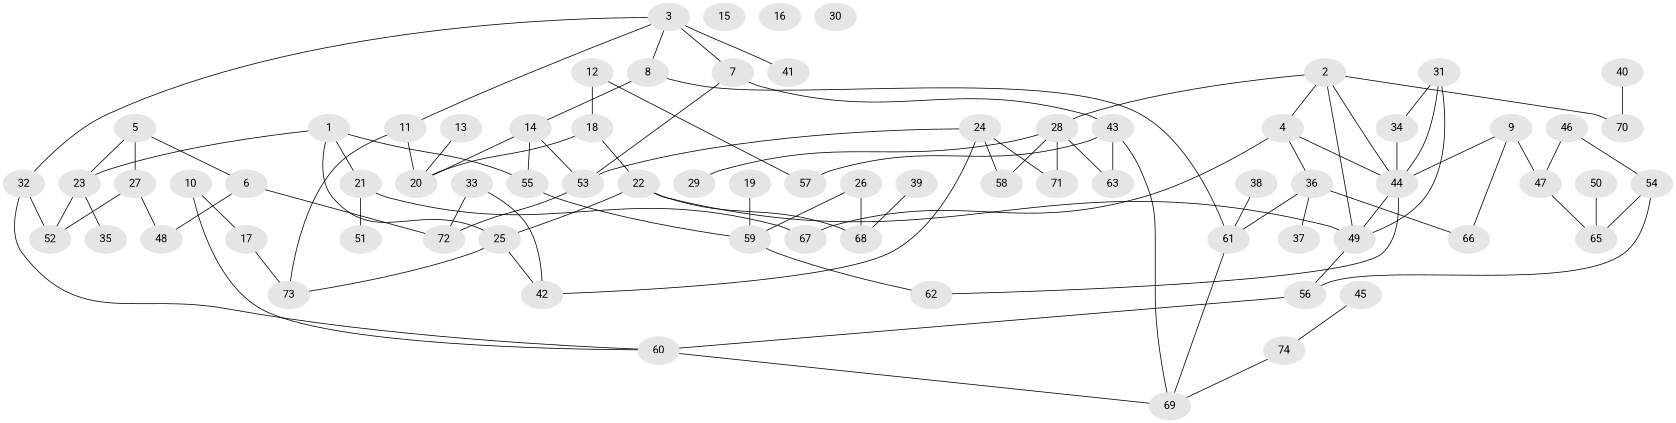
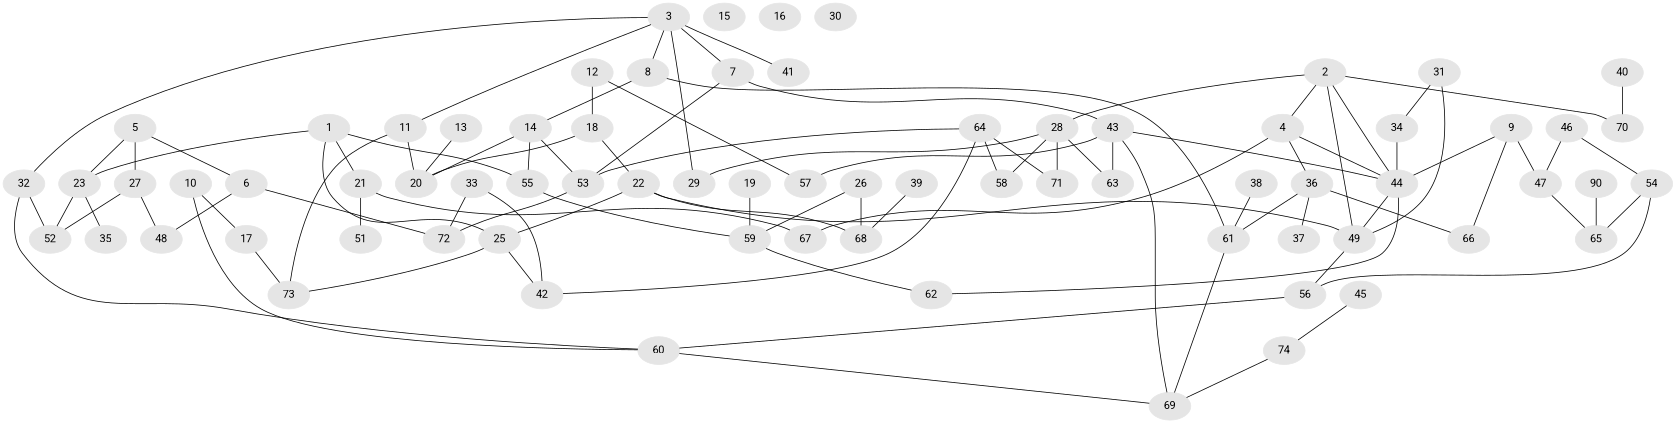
edge "3" -- "29": added
node "24": label "24" -> "64"
edge "31" -- "44": now "43" -- "44"
node "50": label "50" -> "90"
